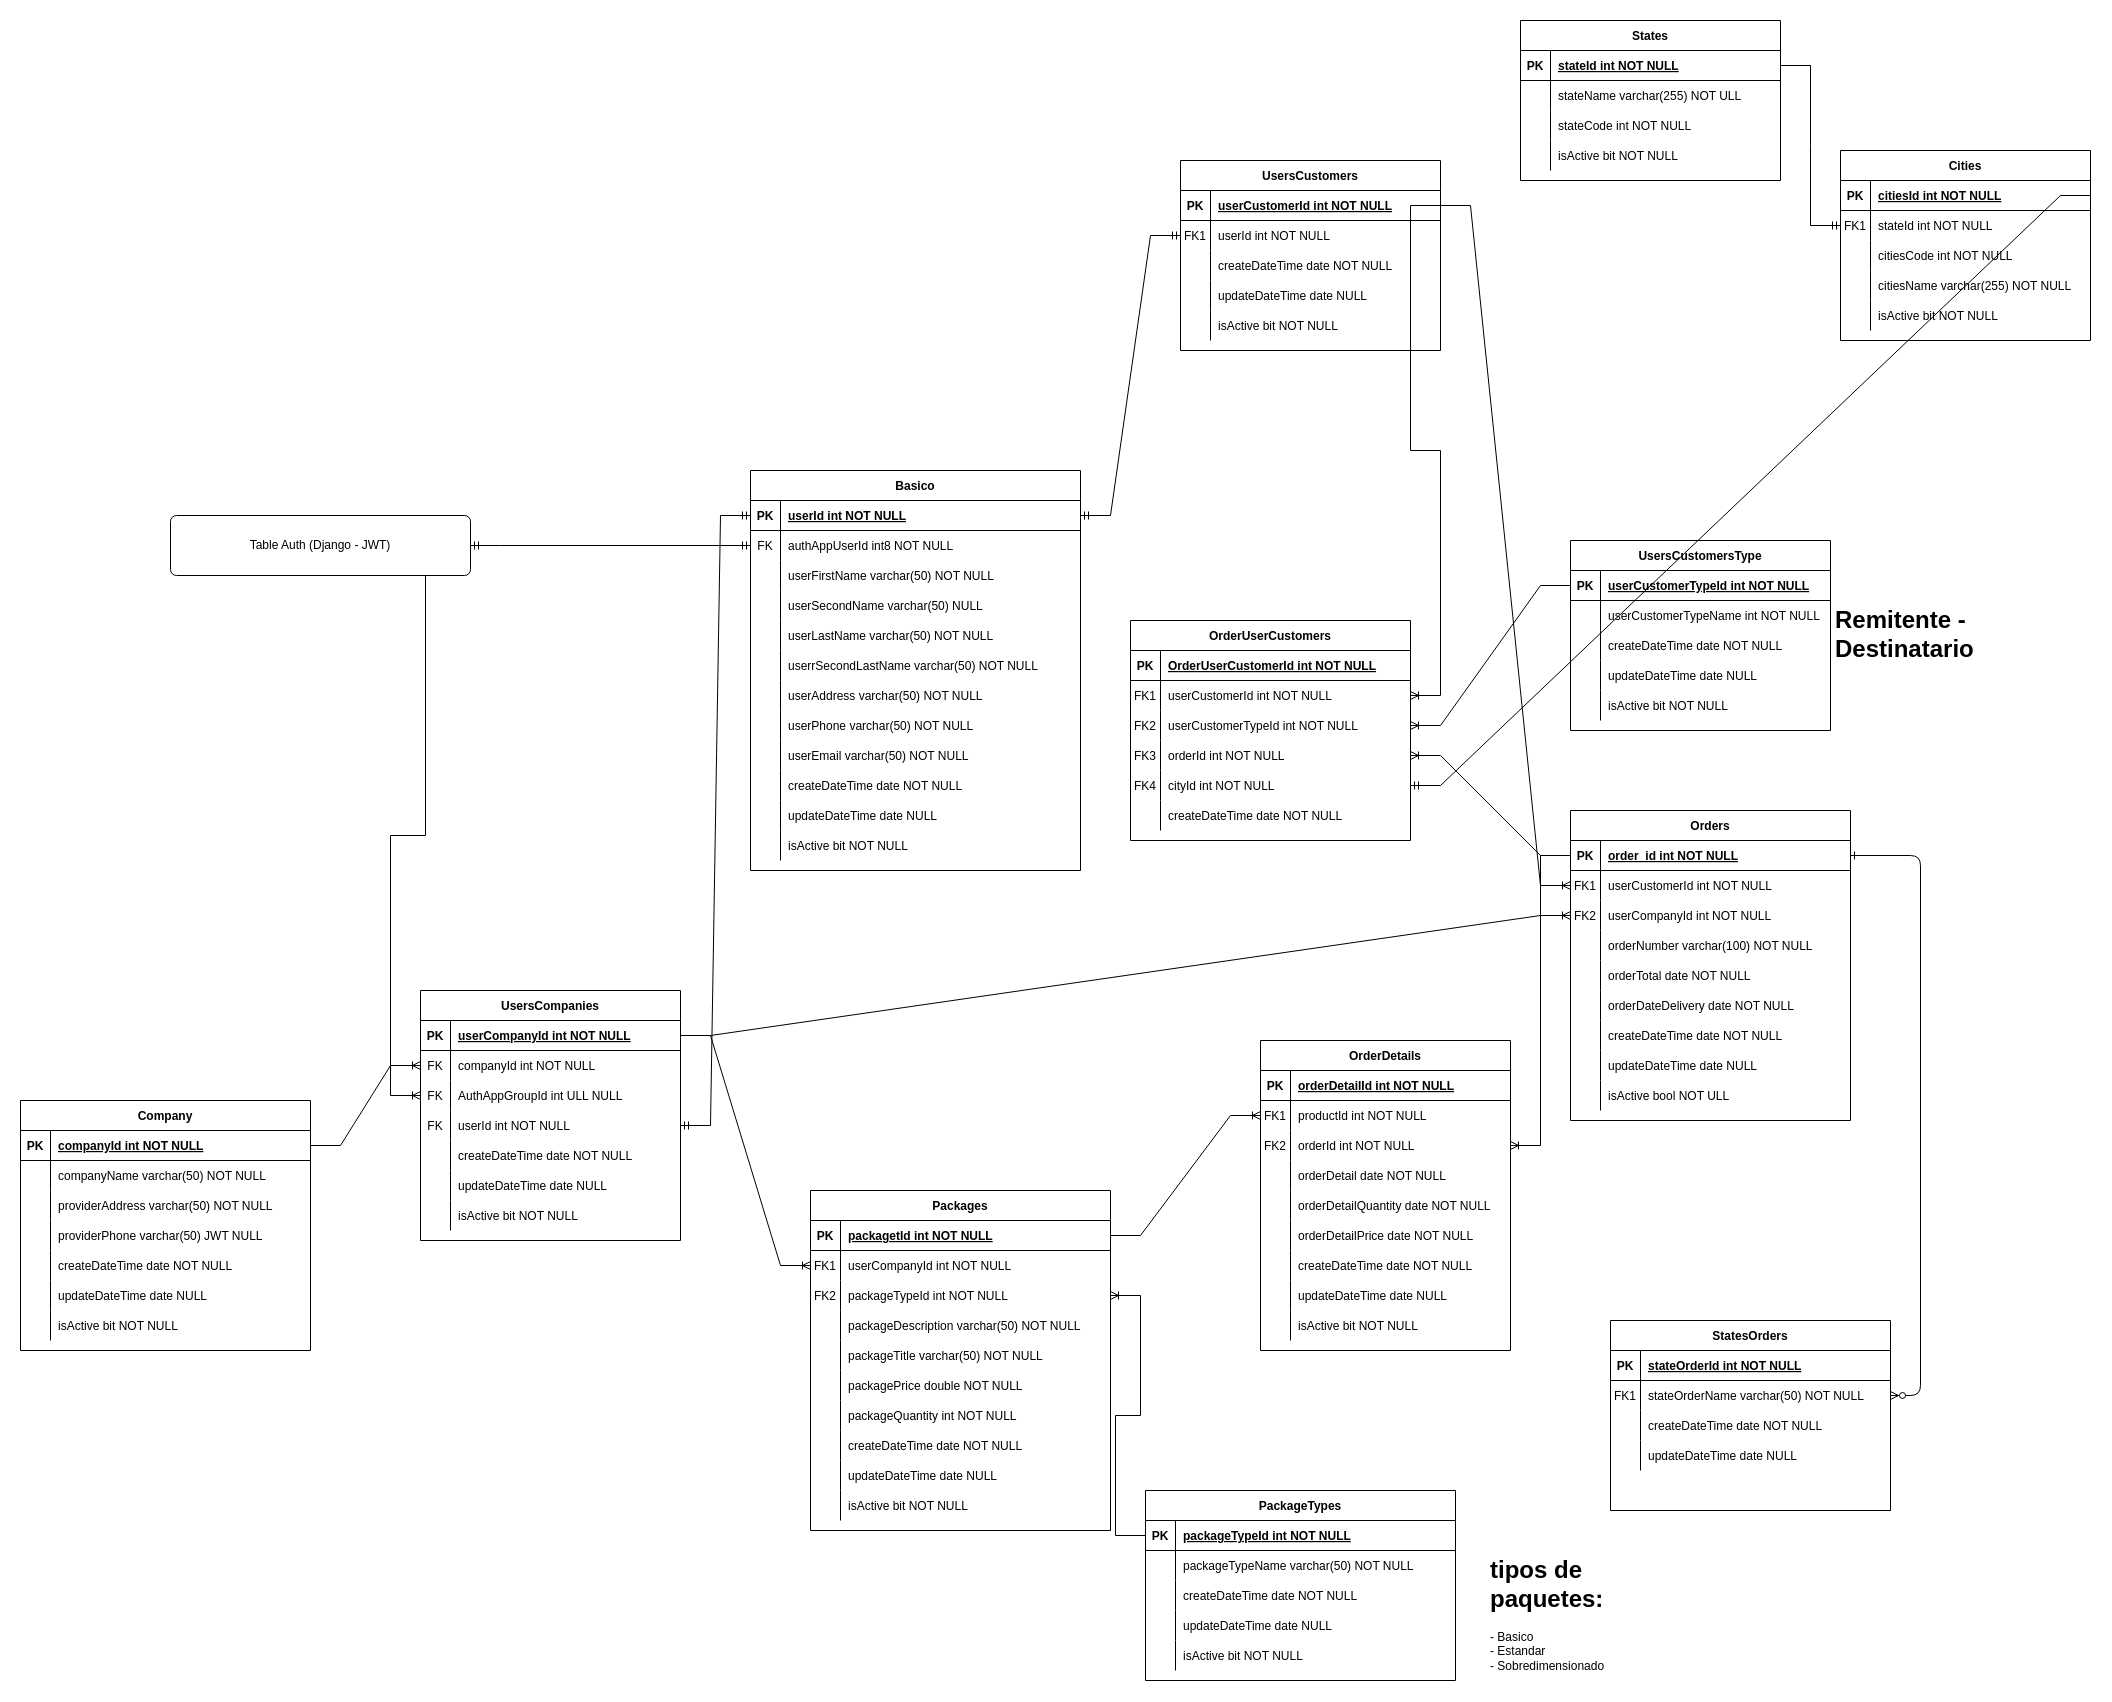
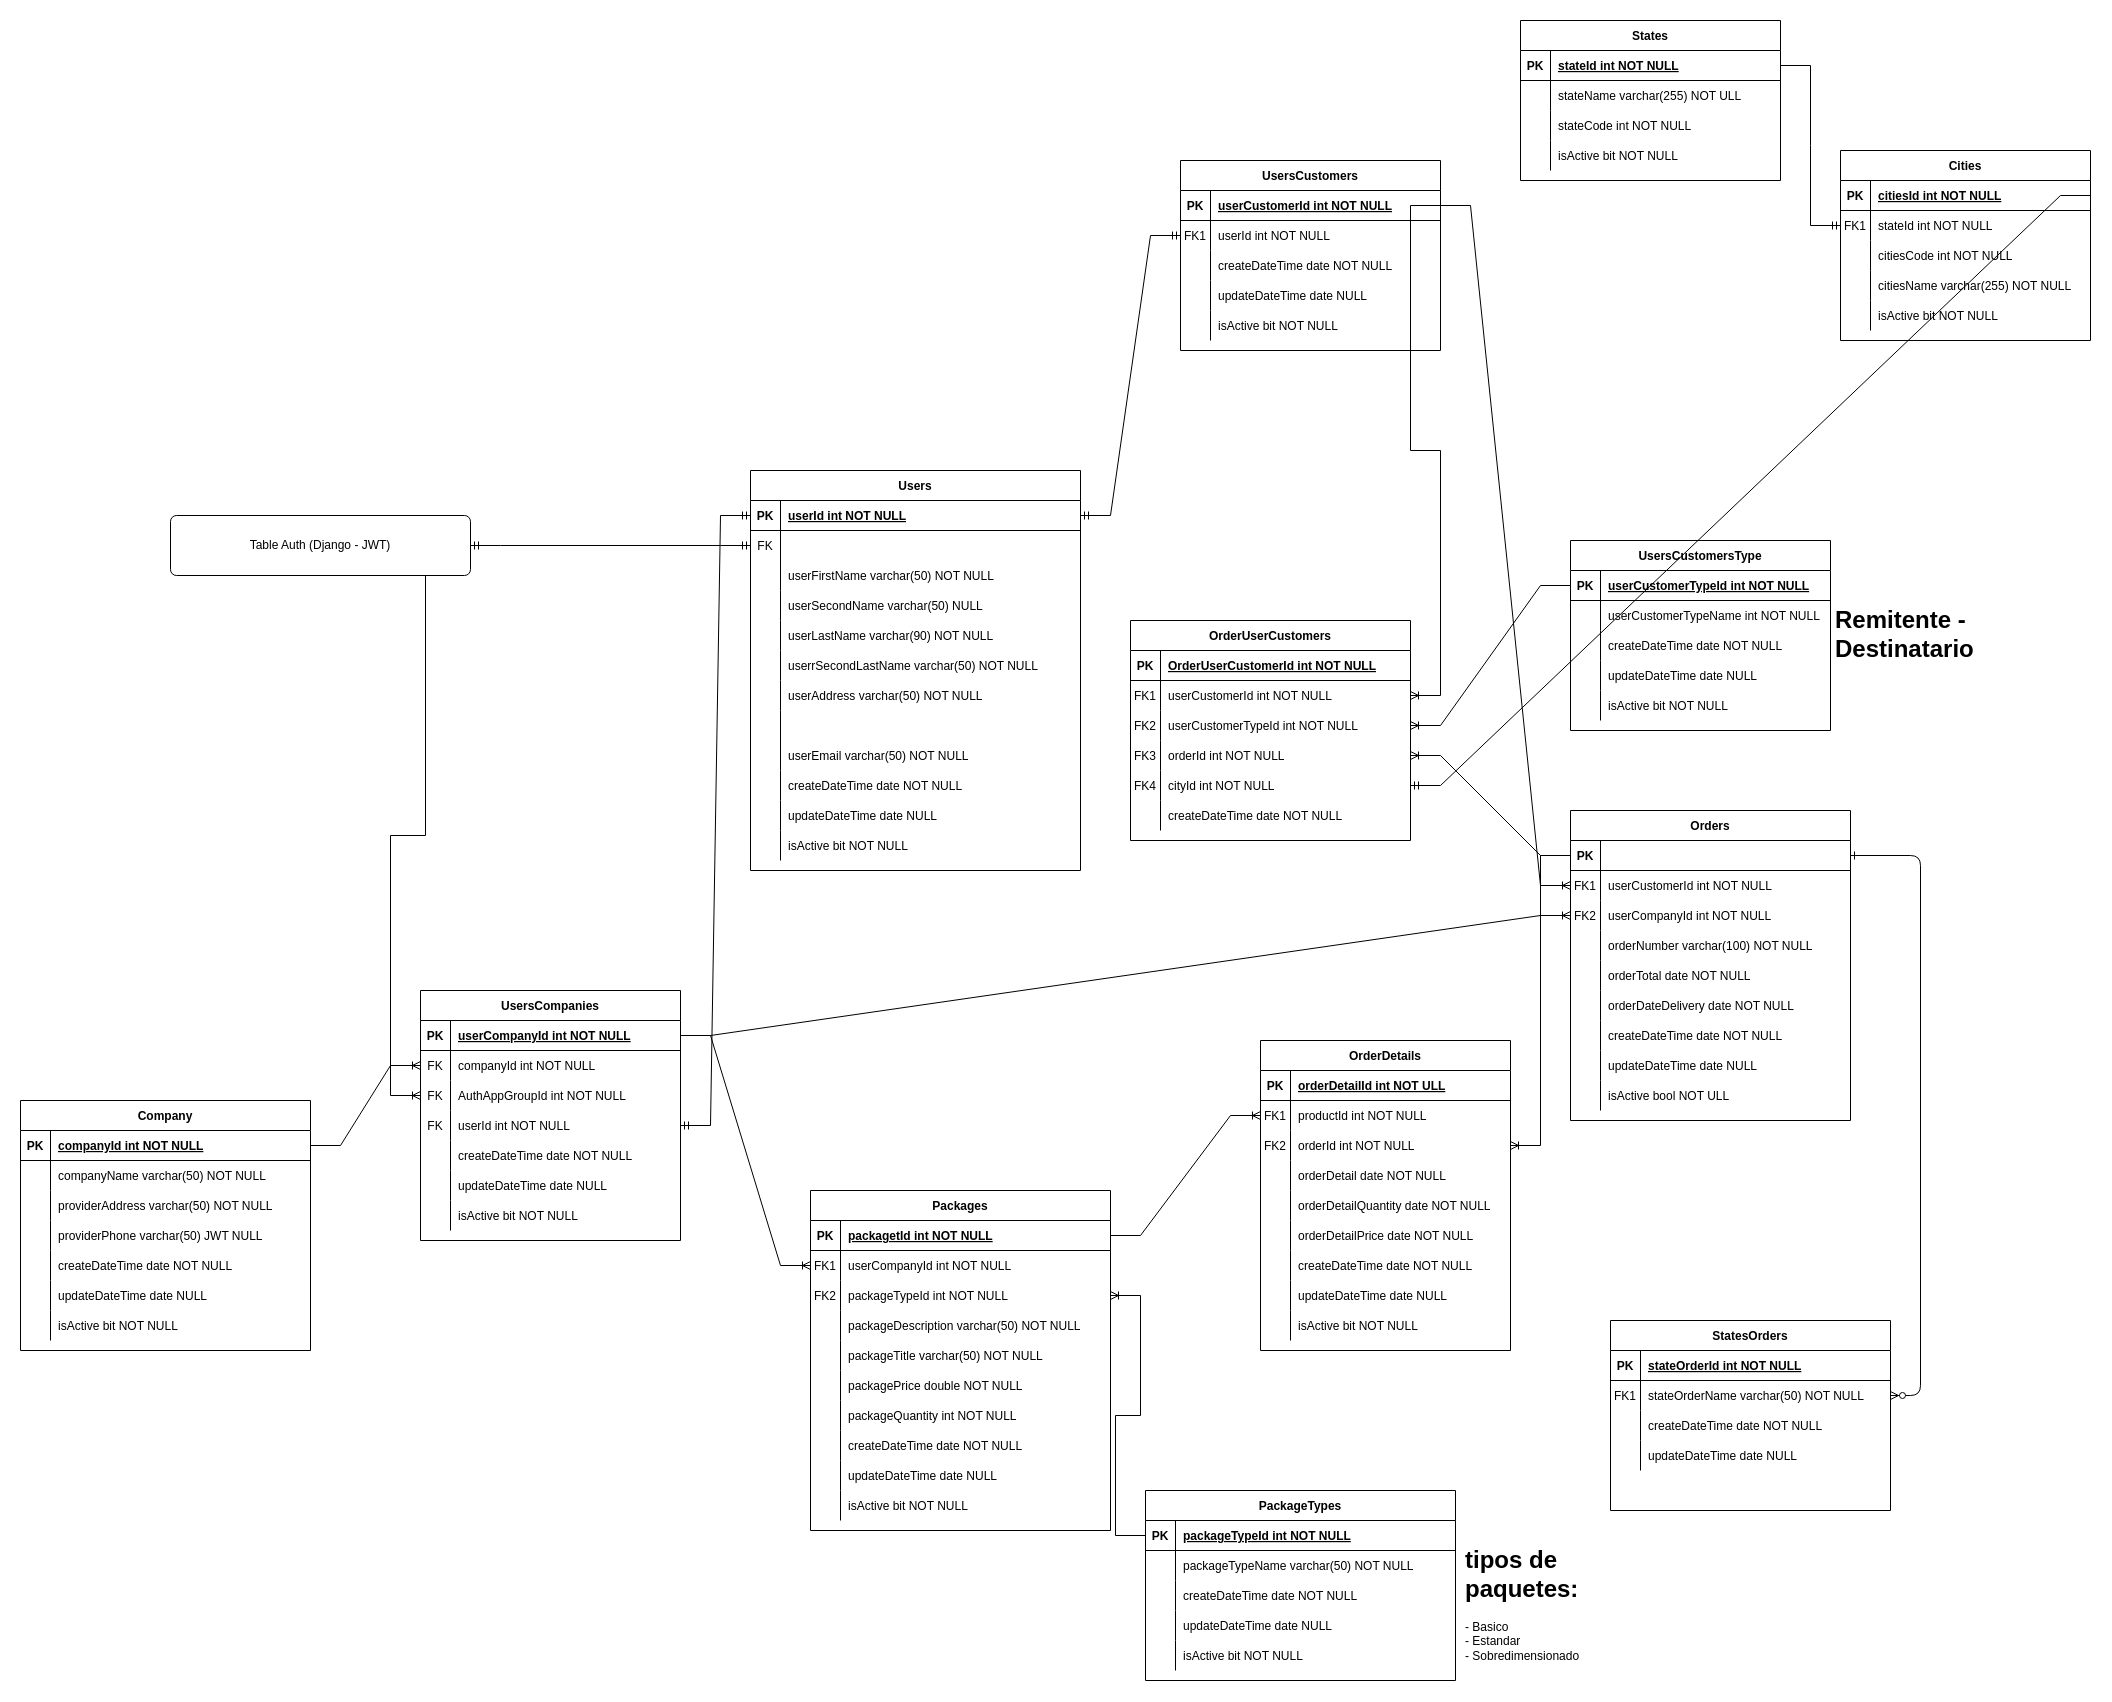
node "Basico": label "Basico" -> "Users"
node "authAppUserId int8 NOT NULL": removed
node "userLastName varchar(50) NOT NULL": label "userLastName varchar(50) NOT NULL" -> "userLastName varchar(90) NOT NULL"
node "userPhone varchar(50) NOT NULL": removed
node "order_id int NOT NULL": removed
node "orderDetailId int NOT NULL": label "orderDetailId int NOT NULL" -> "orderDetailId int NOT ULL"
node "AuthAppGroupId int ULL NULL": label "AuthAppGroupId int ULL NULL" -> "AuthAppGroupId int NOT NULL"
node "tipos de paquetes: - Basico - Estandar - Sobredimensionado": moved (1581, 1611) -> (1556, 1601)
